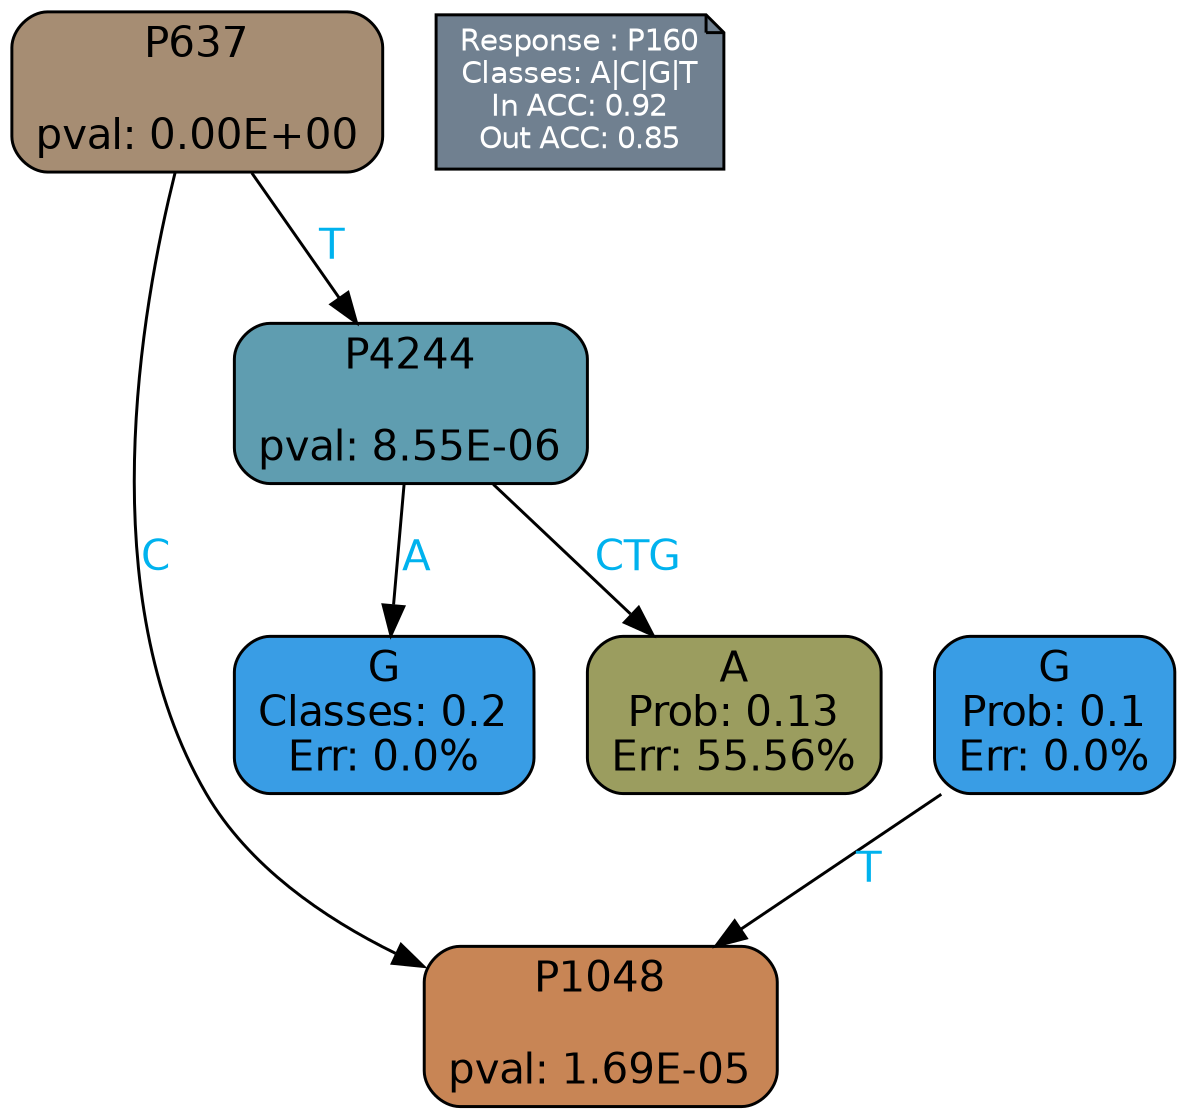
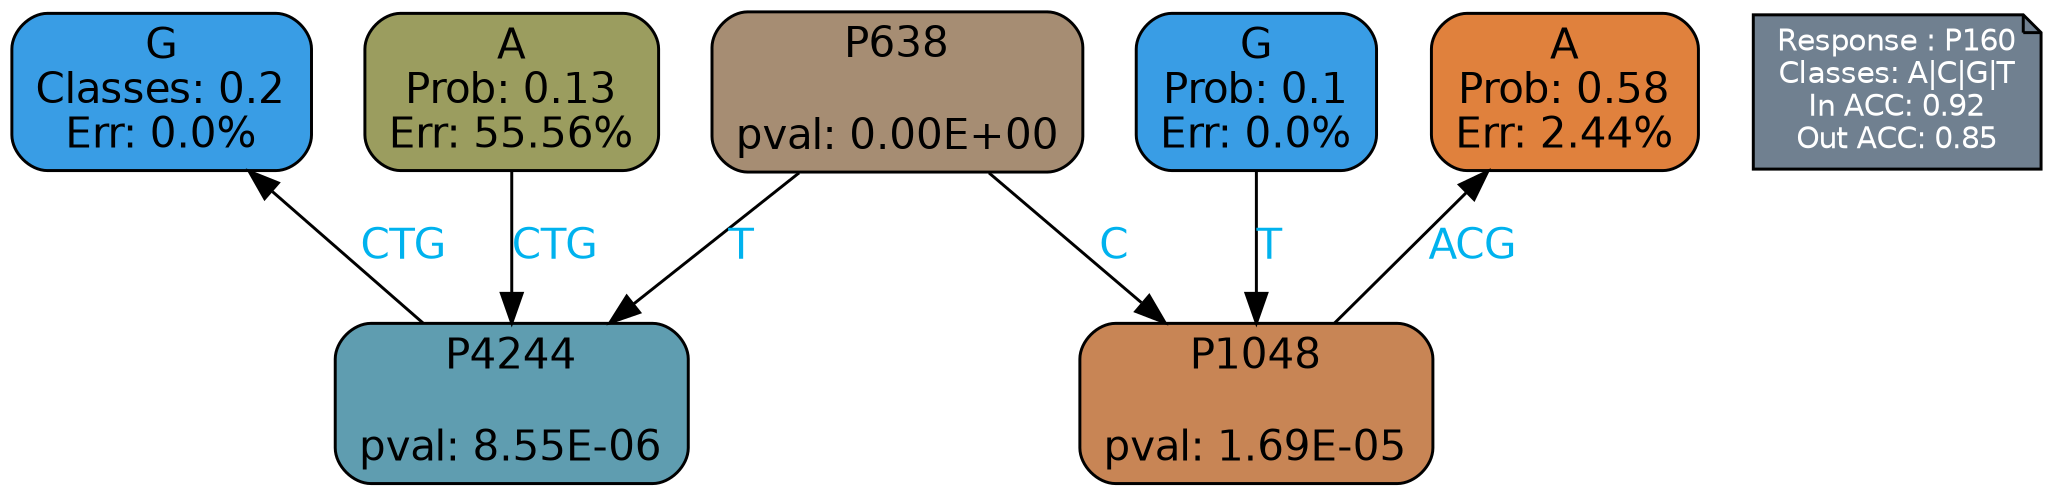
node "P637 pval: 0.00E+00": label "P637 pval: 0.00E+00" -> "P638 pval: 0.00E+00"
node "A Prob: 0.58 Err: 2.44%": added
edge "P4244 pval: 8.55E-06" -> "A Prob: 0.13 Err: 55.56%": reversed
edge "P4244 pval: 8.55E-06" -> "G Classes: 0.2 Err: 0.0%": label "A" -> "CTG"
